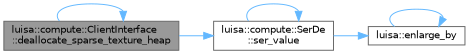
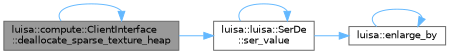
node "luisa::compute::SerDe ::ser_value": label "luisa::compute::SerDe ::ser_value" -> "luisa::luisa::SerDe ::ser_value"
